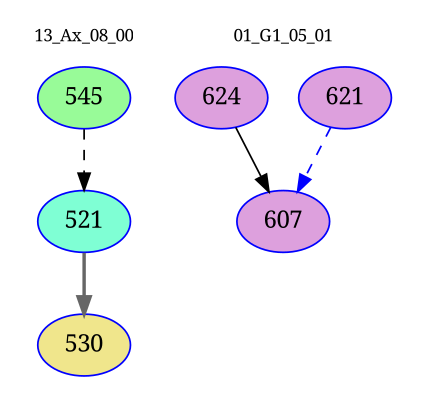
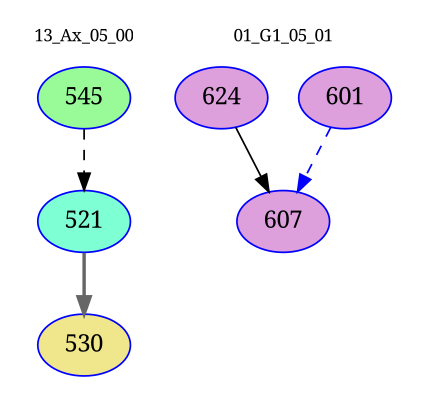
cluster "13_Ax_08_00": label "13_Ax_08_00" -> "13_Ax_05_00"
node "621": label "621" -> "601"
